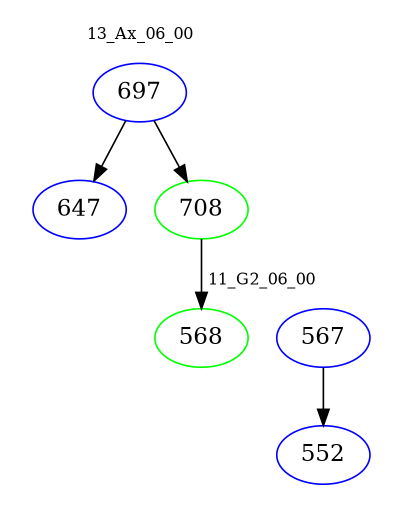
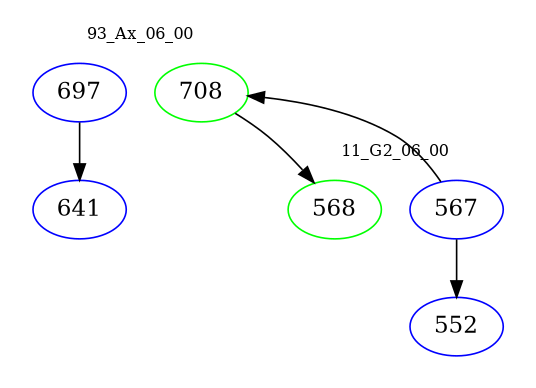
cluster "13_Ax_06_00": label "13_Ax_06_00" -> "93_Ax_06_00"
edge "697" -> "708": now "567" -> "708"
node "647": label "647" -> "641"
